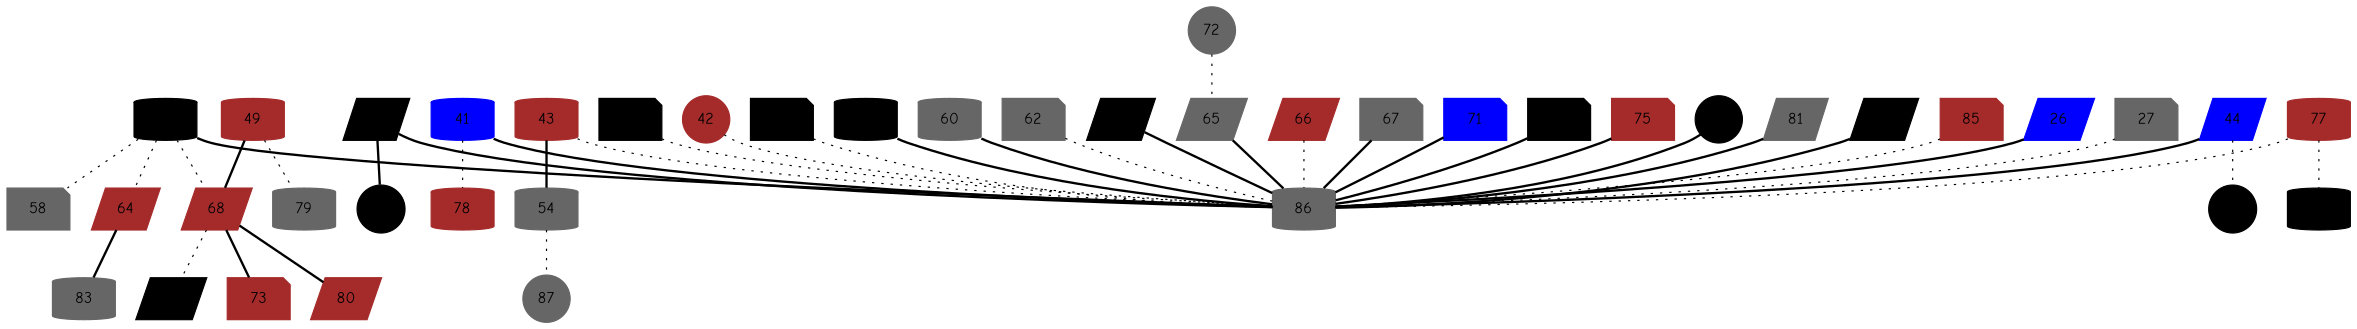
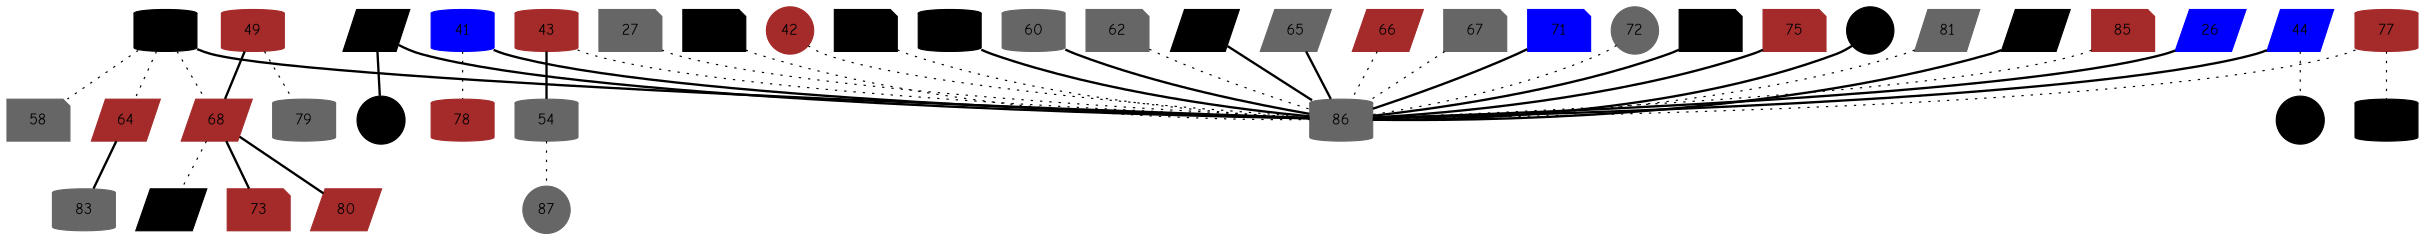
edge "72" -- "65": now "72" -- "86"
edge "67" -- "86": style bold -> dotted
edge "81" -- "86": style bold -> dotted
